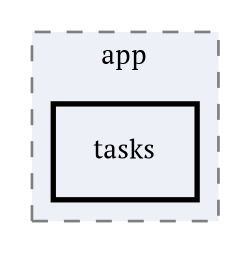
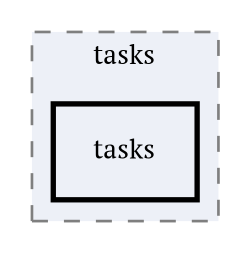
cluster "app": label "app" -> "tasks"
